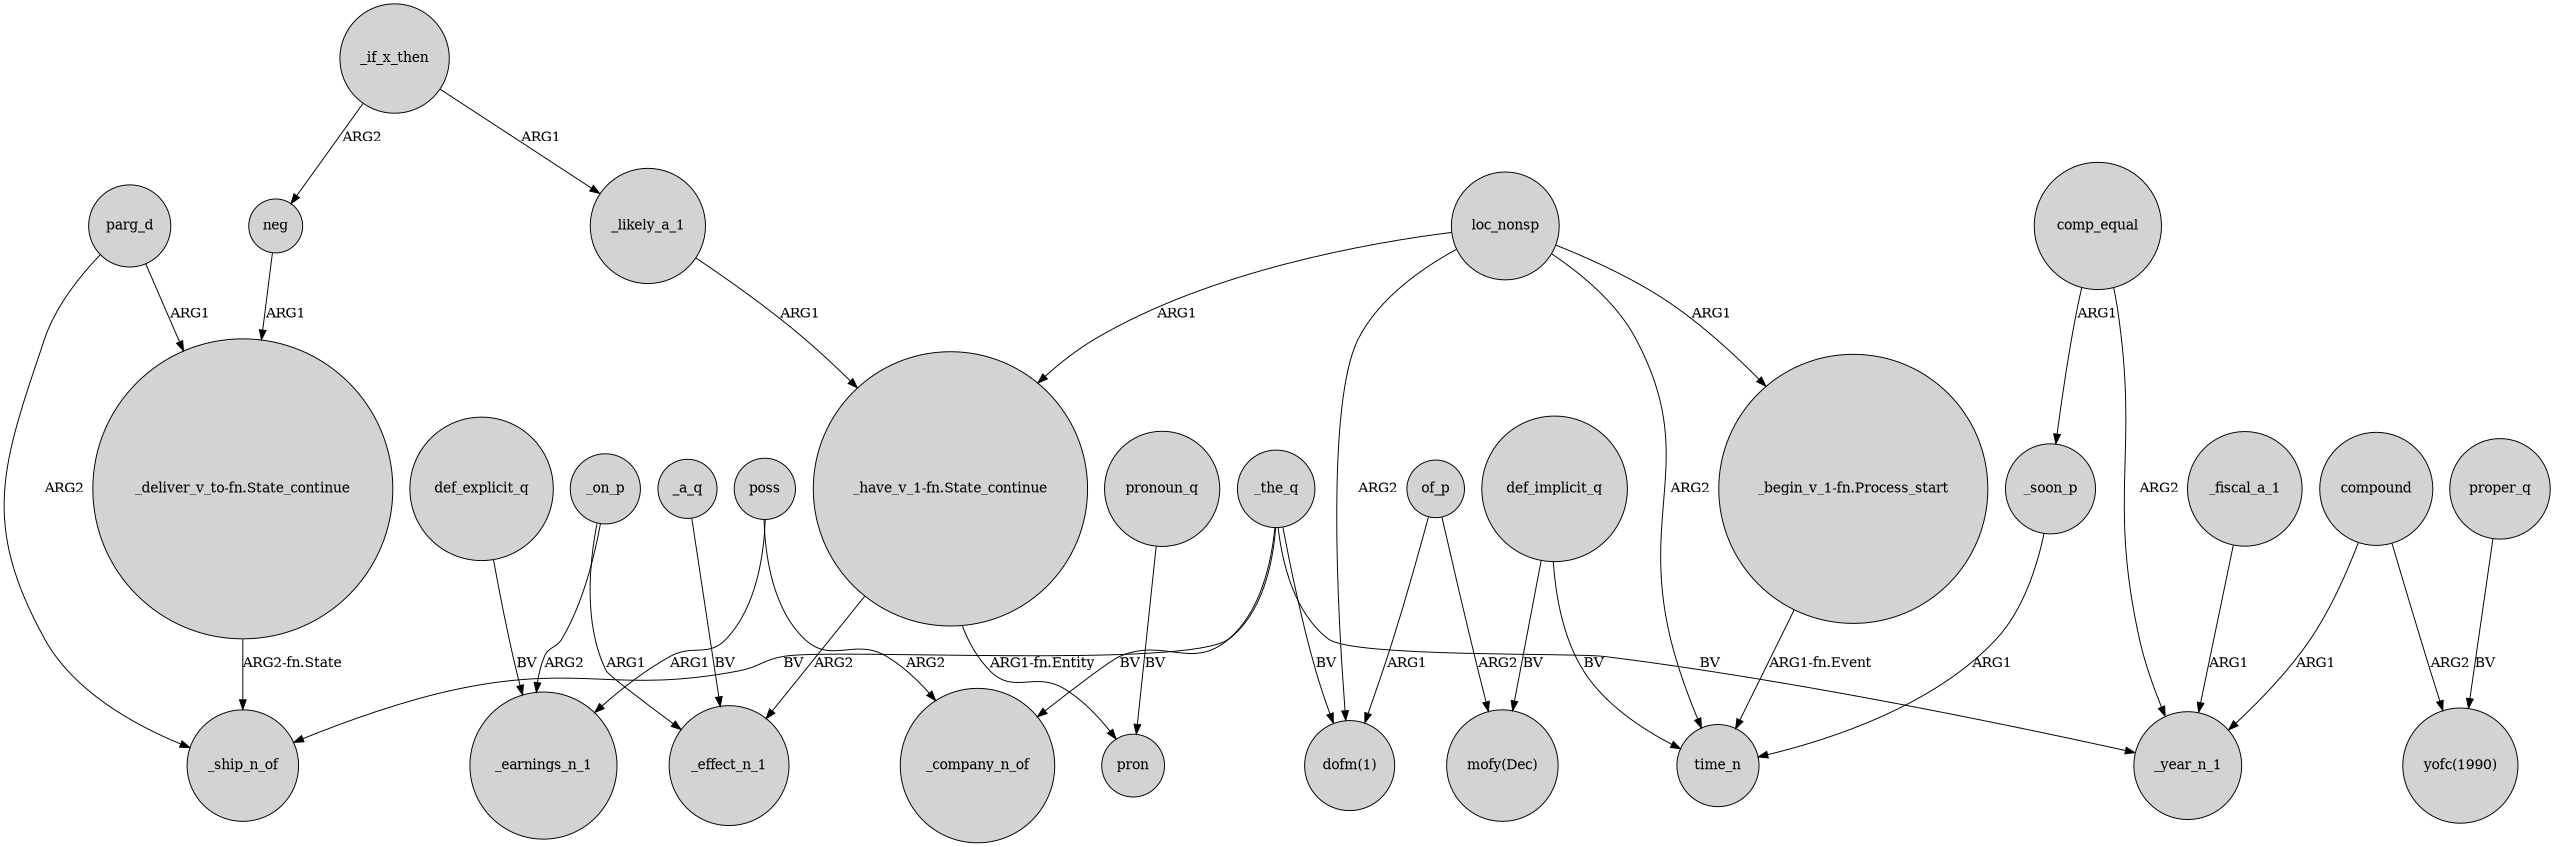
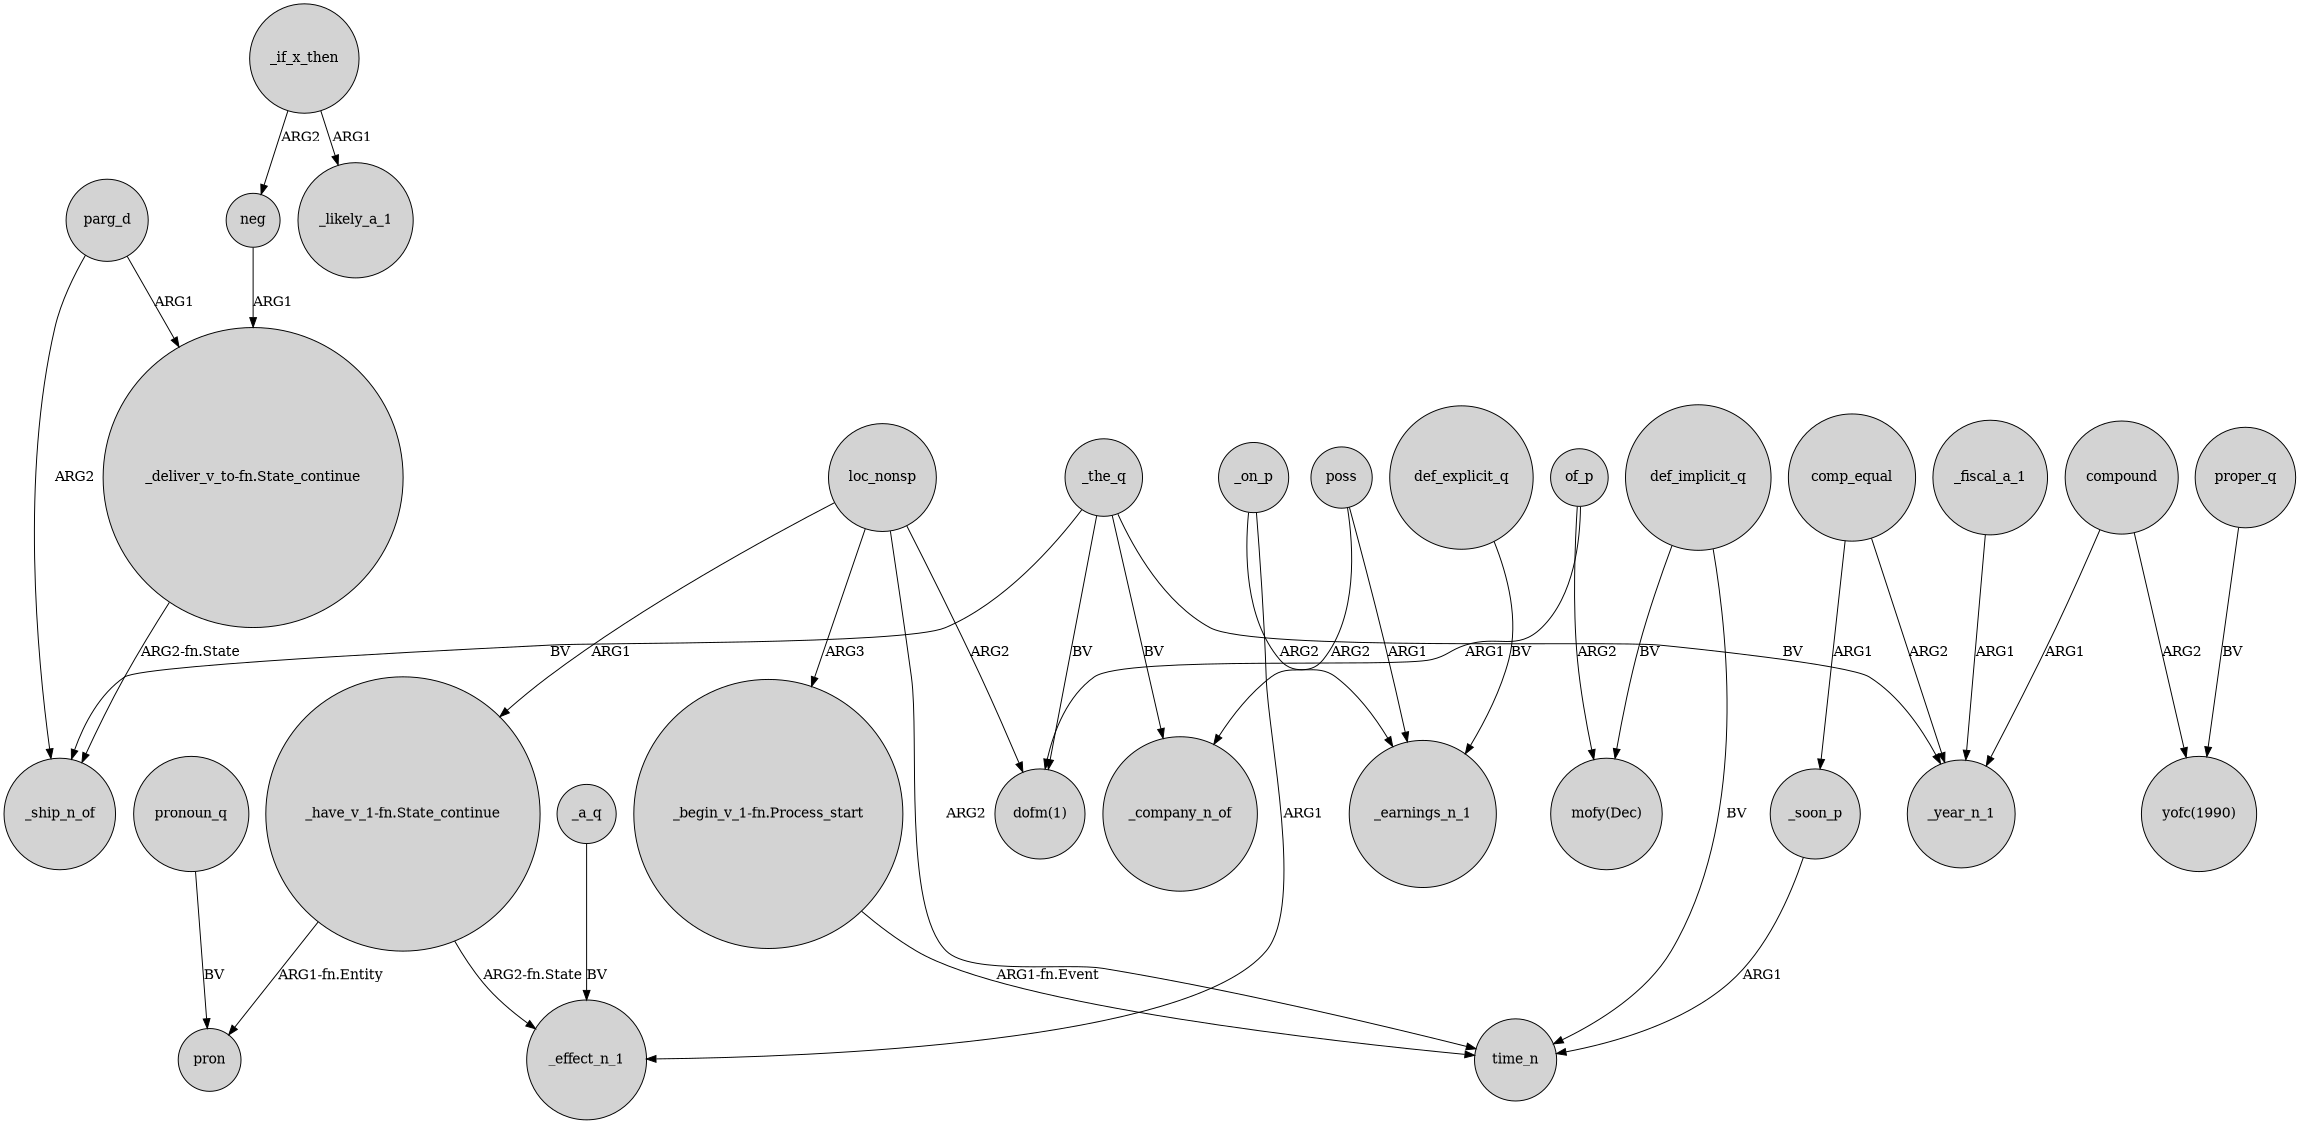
edge "loc_nonsp" -> "_begin_v_1-fn.Process_start": label "ARG1" -> "ARG3"
edge "_likely_a_1" -> "_have_v_1-fn.State_continue": removed, label "ARG1"
edge "_have_v_1-fn.State_continue" -> "_effect_n_1": label "ARG2" -> "ARG2-fn.State"
